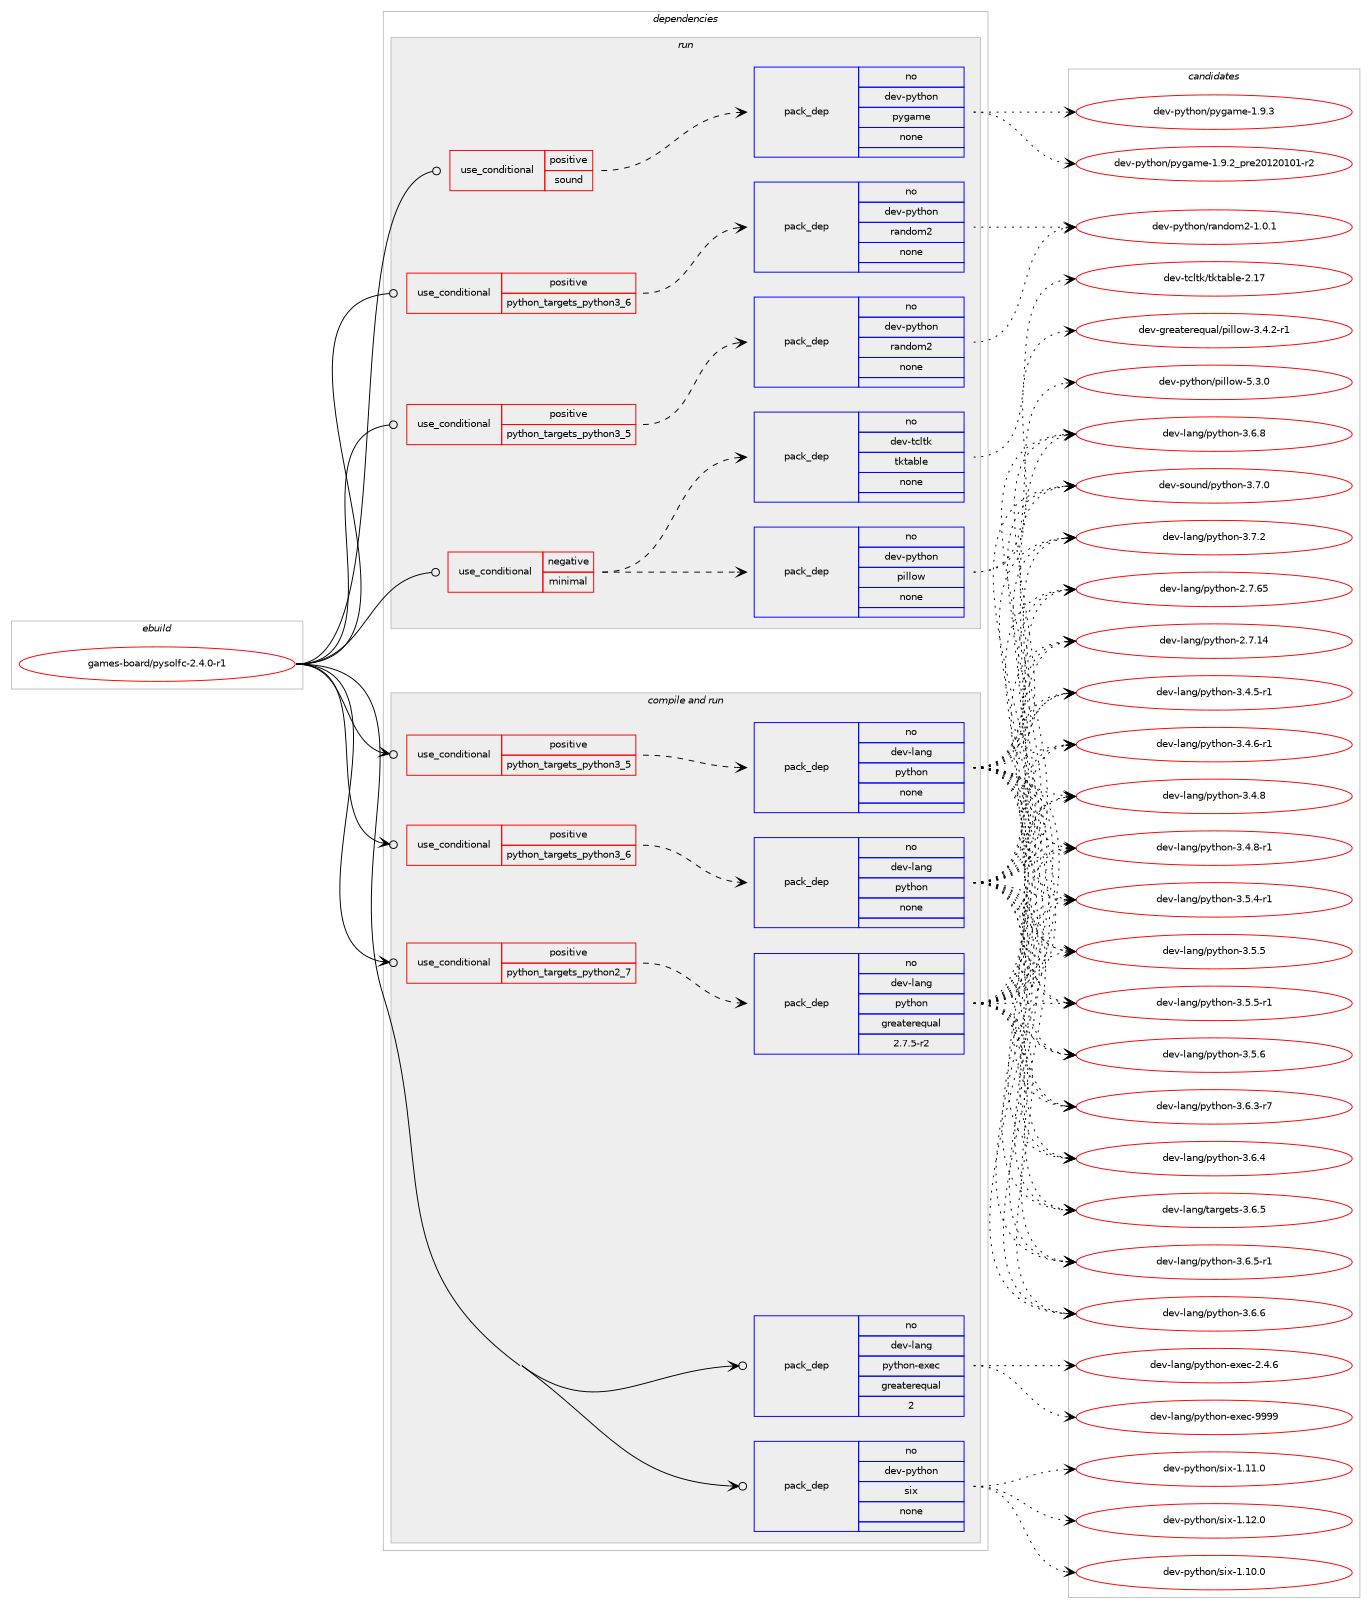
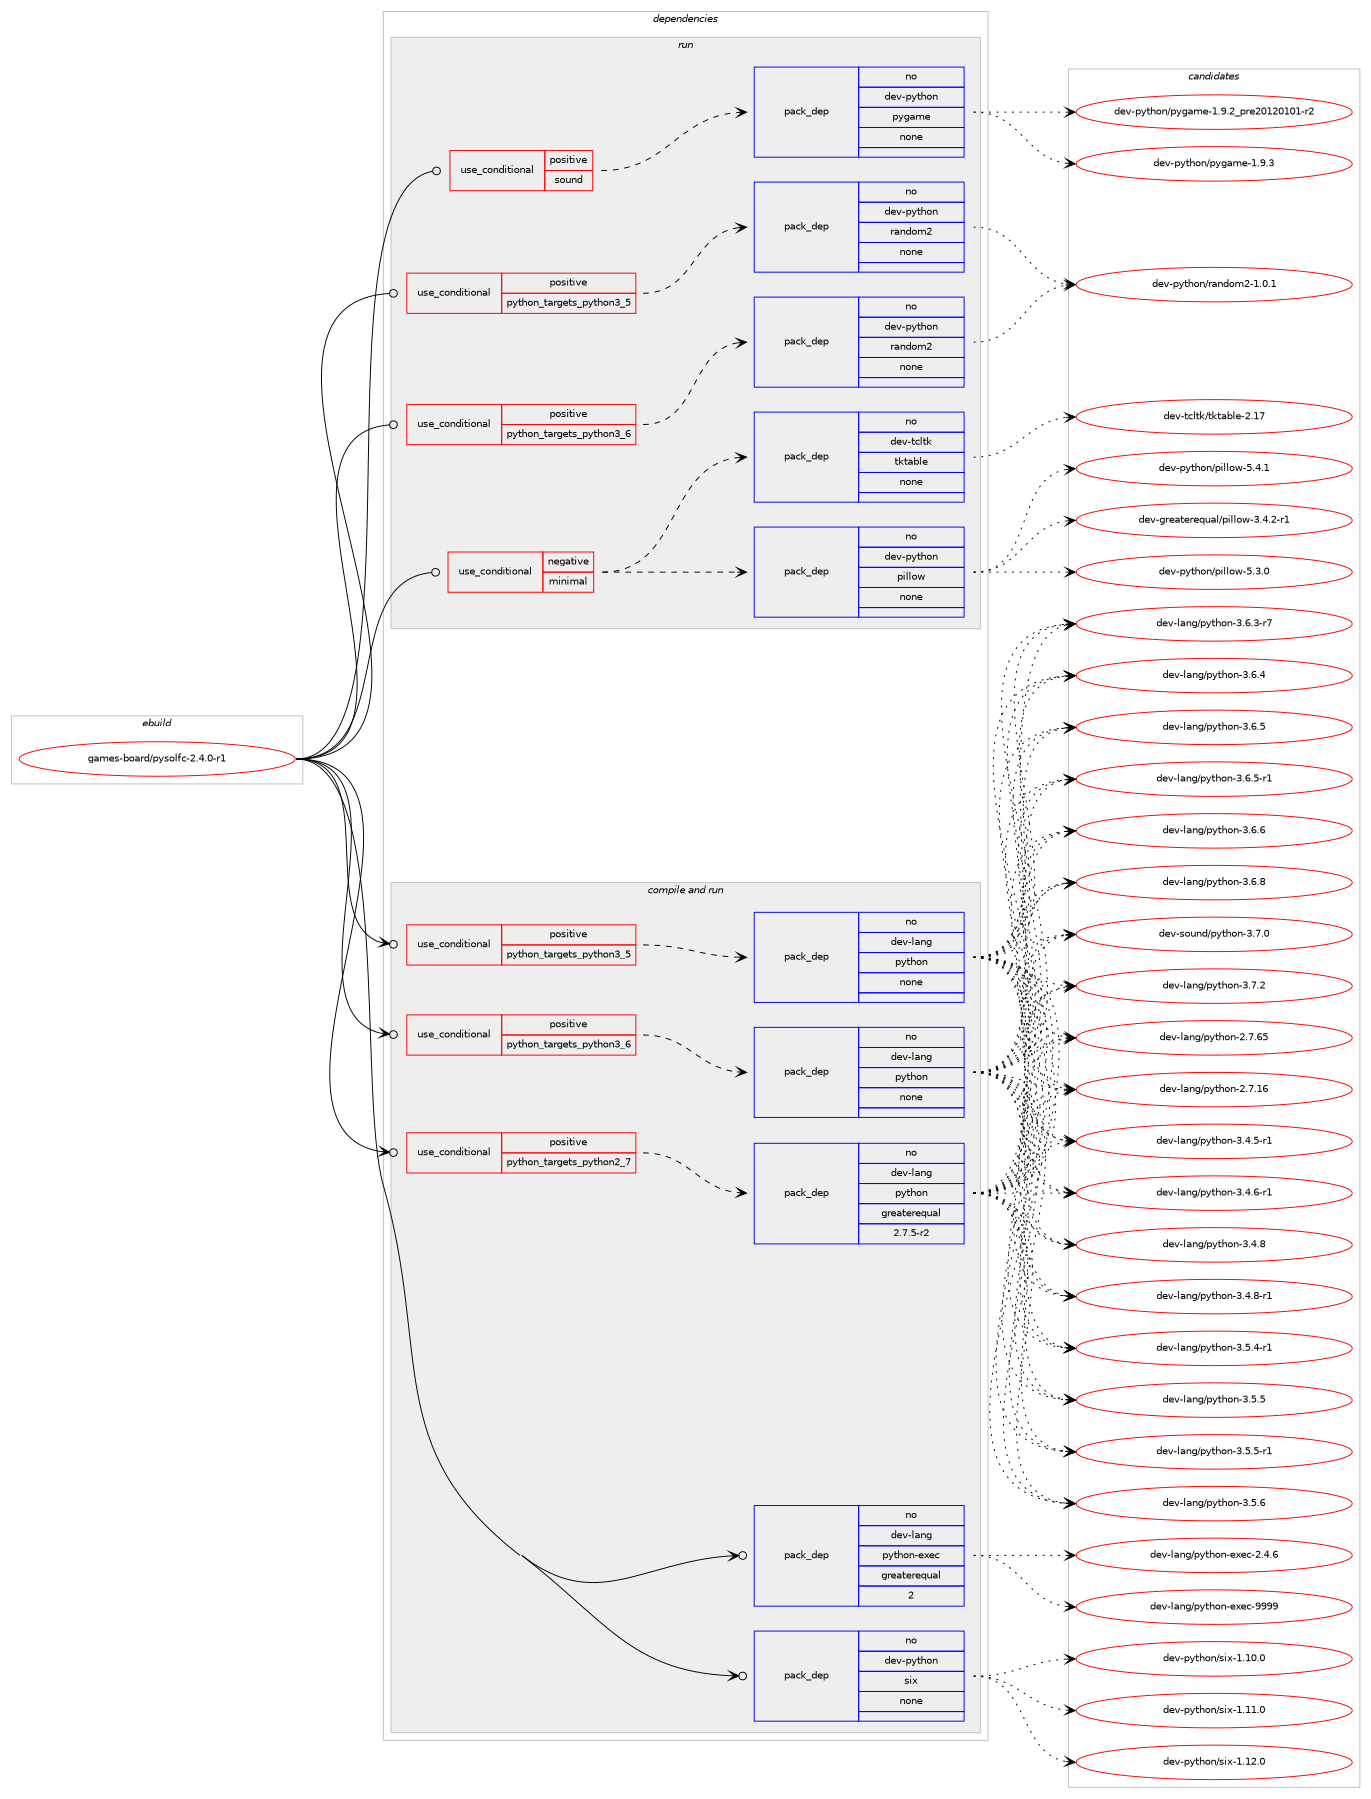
node "dev-python/pillow-5.4.1": added
node "dev-lang/python-2.7.14": label "dev-lang/python-2.7.14" -> "dev-lang/python-2.7.16"
node "dev-lang/targets-3.6.5": label "dev-lang/targets-3.6.5" -> "dev-lang/python-3.6.5"
